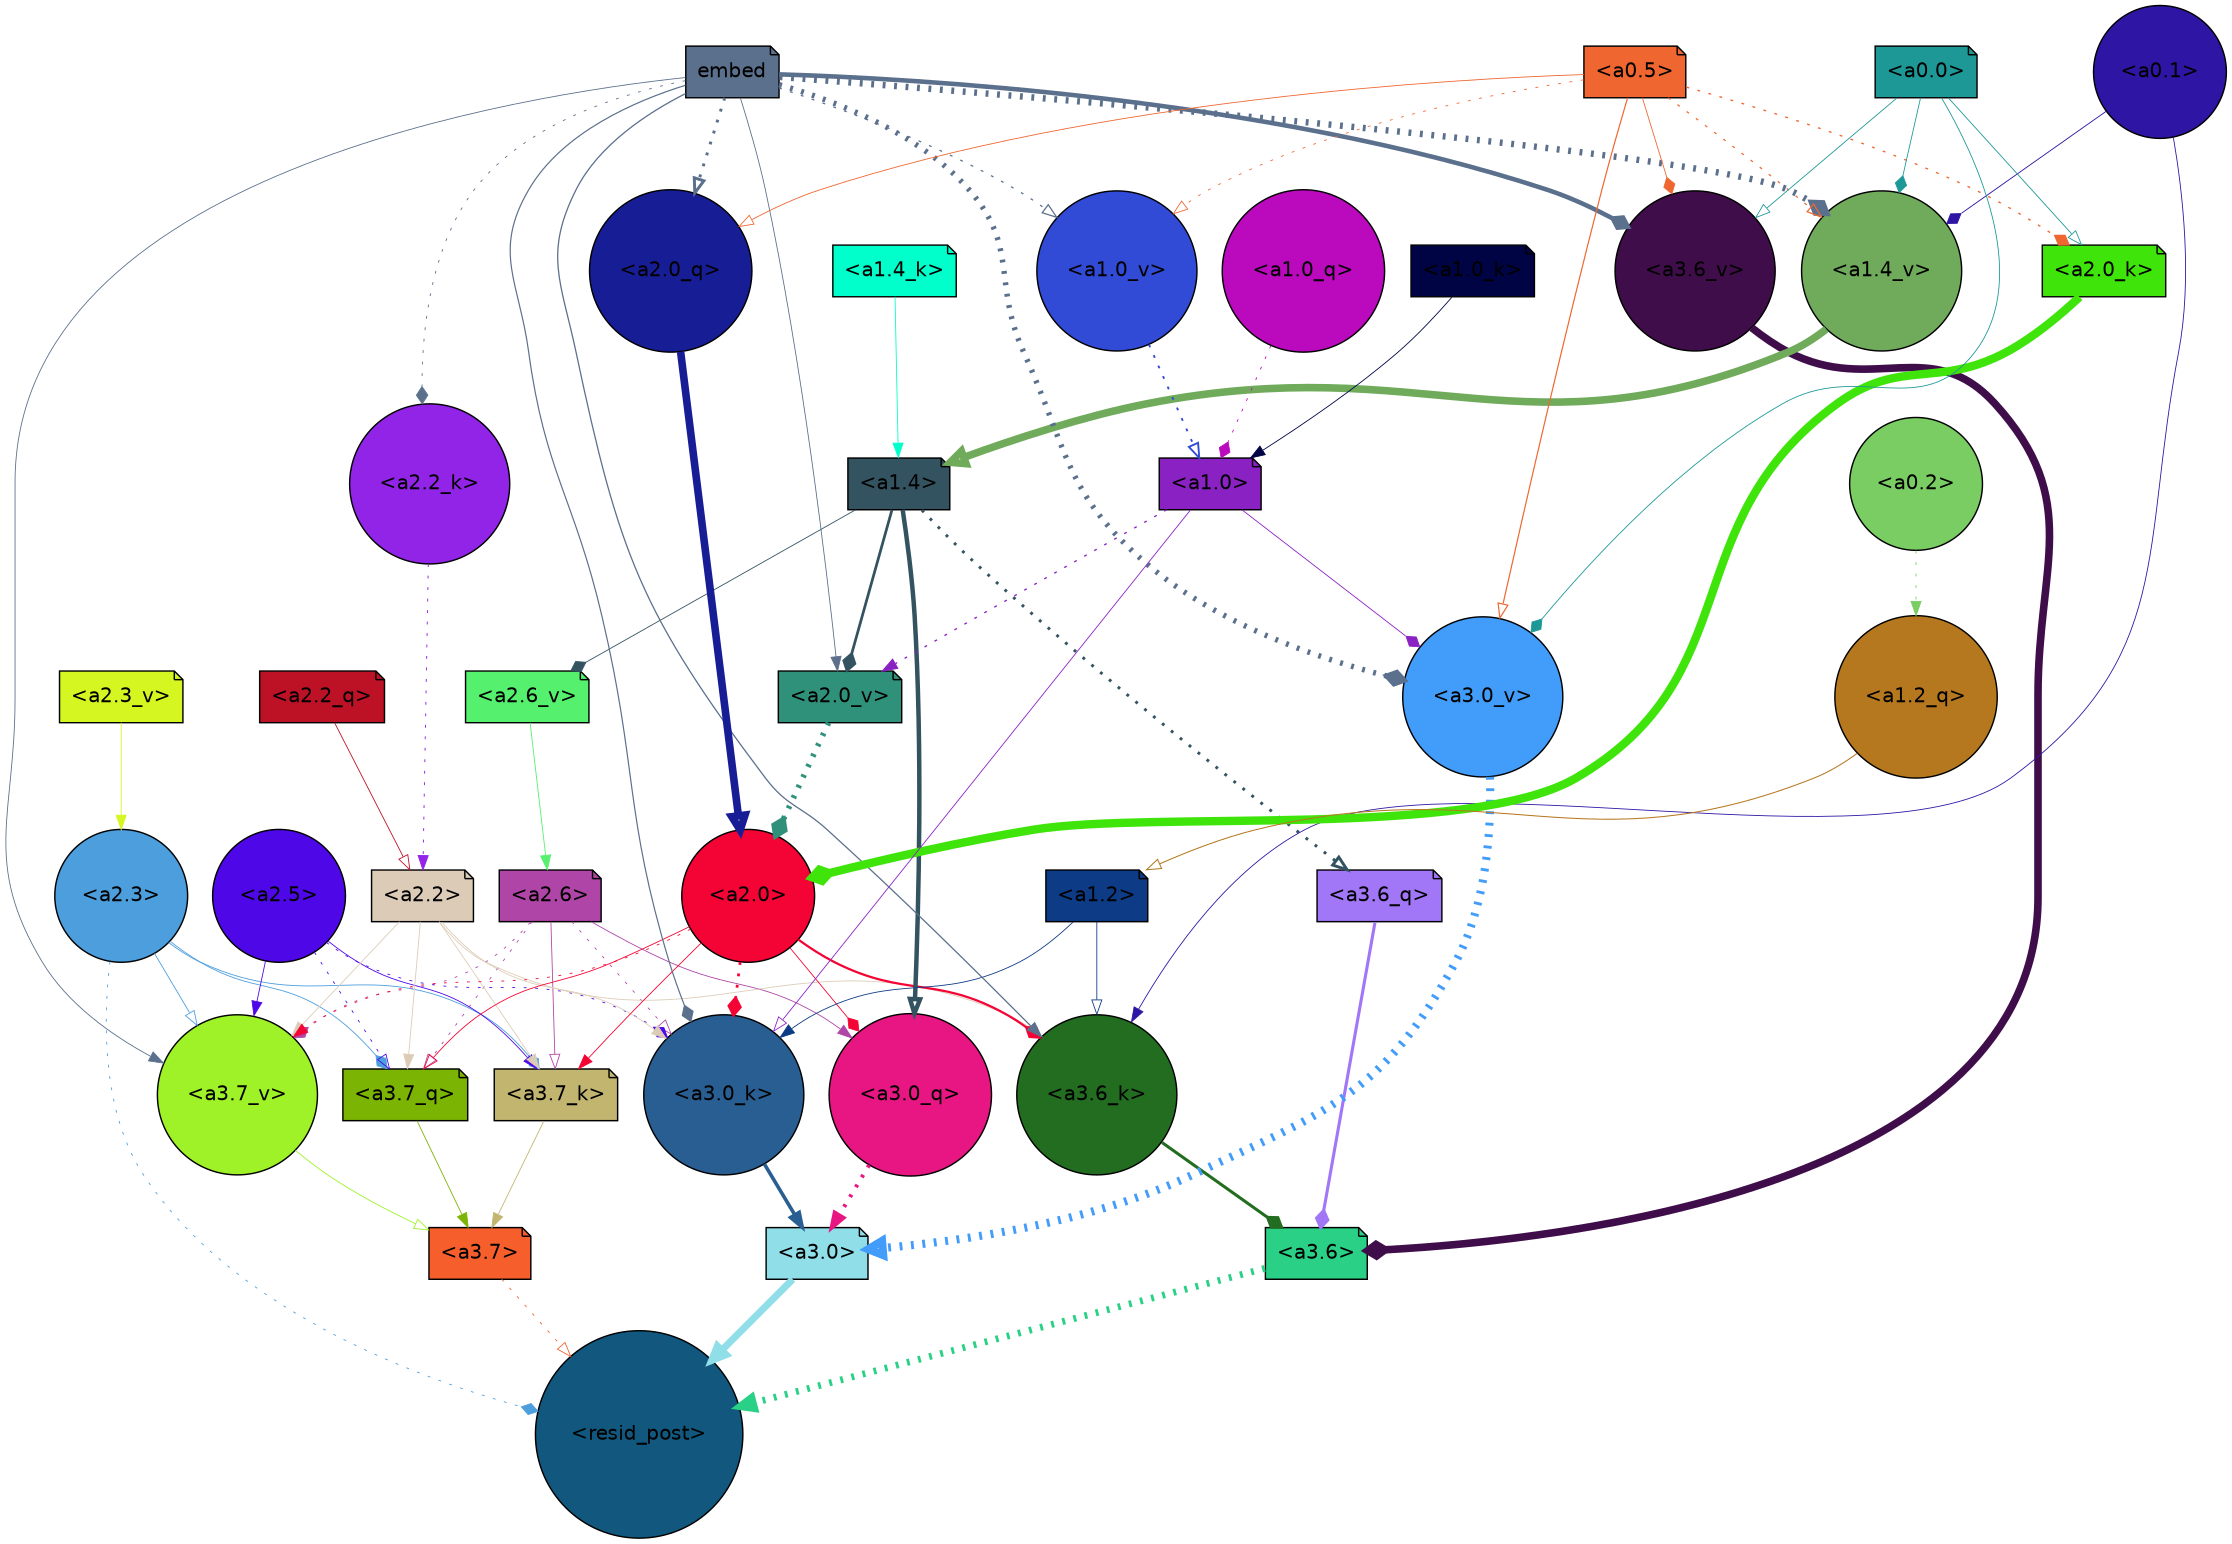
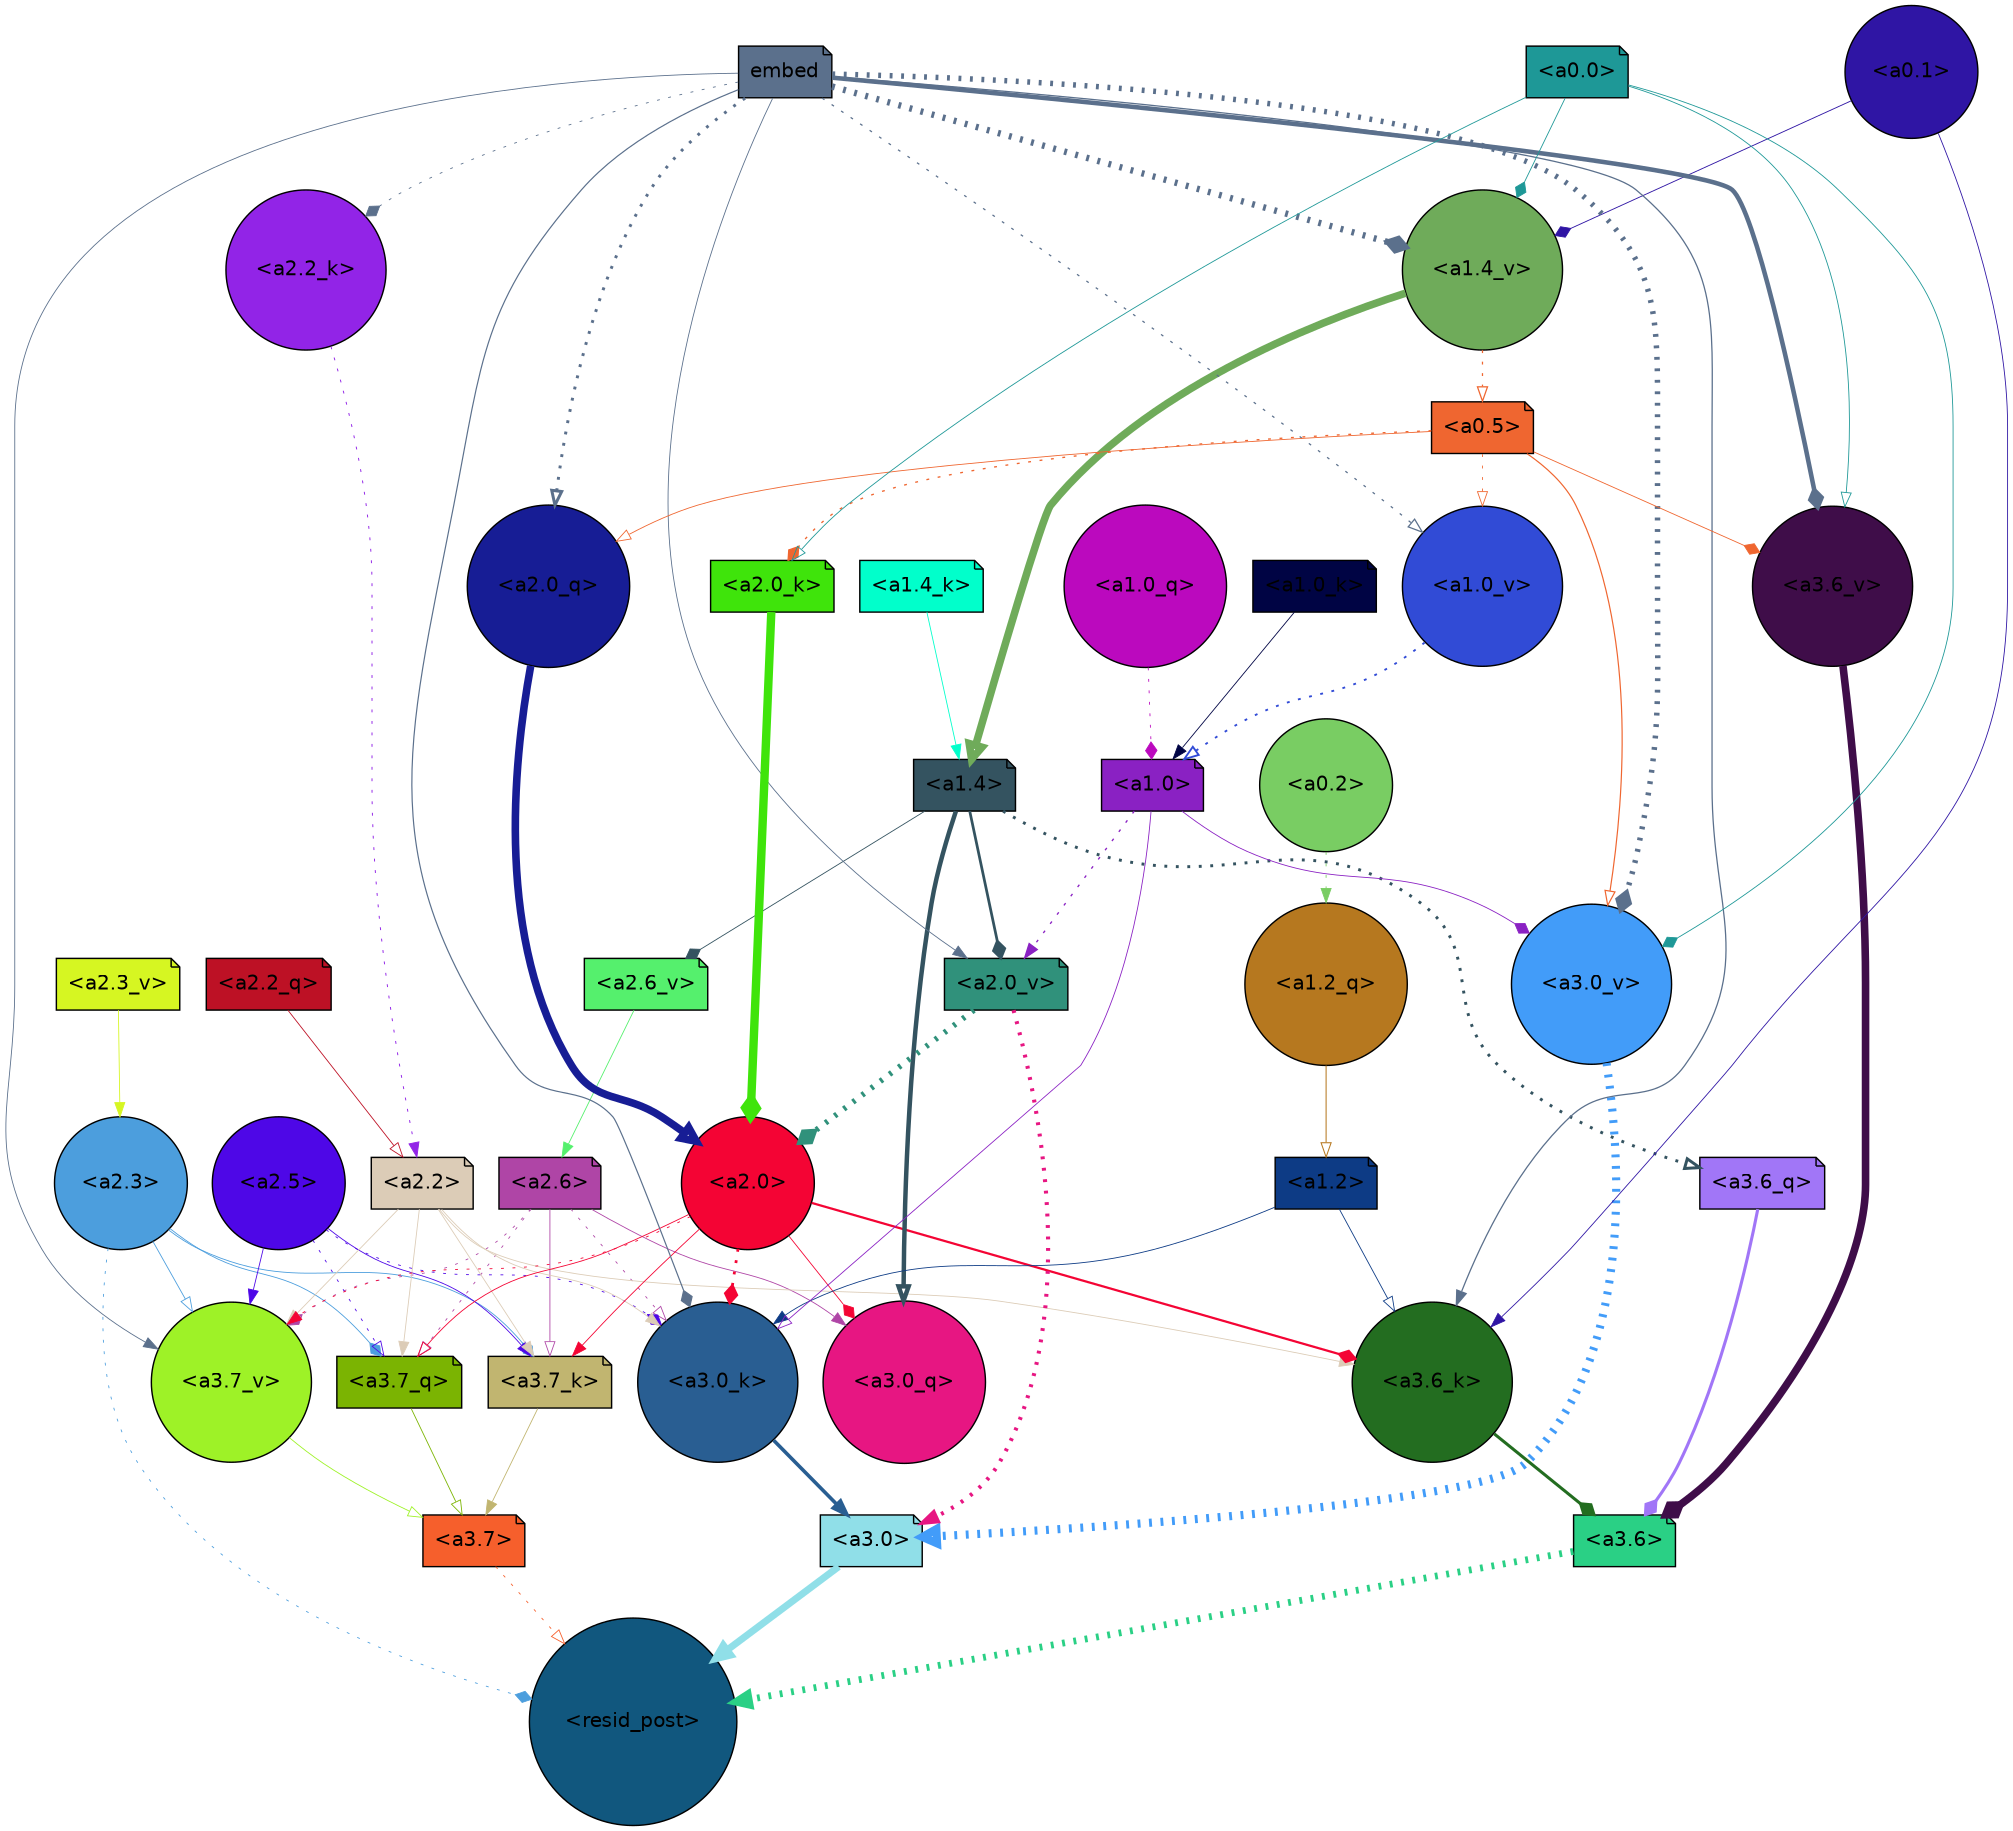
edge "<a0.5>" -> "<a1.4_v>": reversed
edge "<a3.7_q>" -> "<a3.7>": arrowhead normal -> onormal
edge "<a3.0_q>" -> "<a3.0>": now "<a2.0_v>" -> "<a3.0>"
